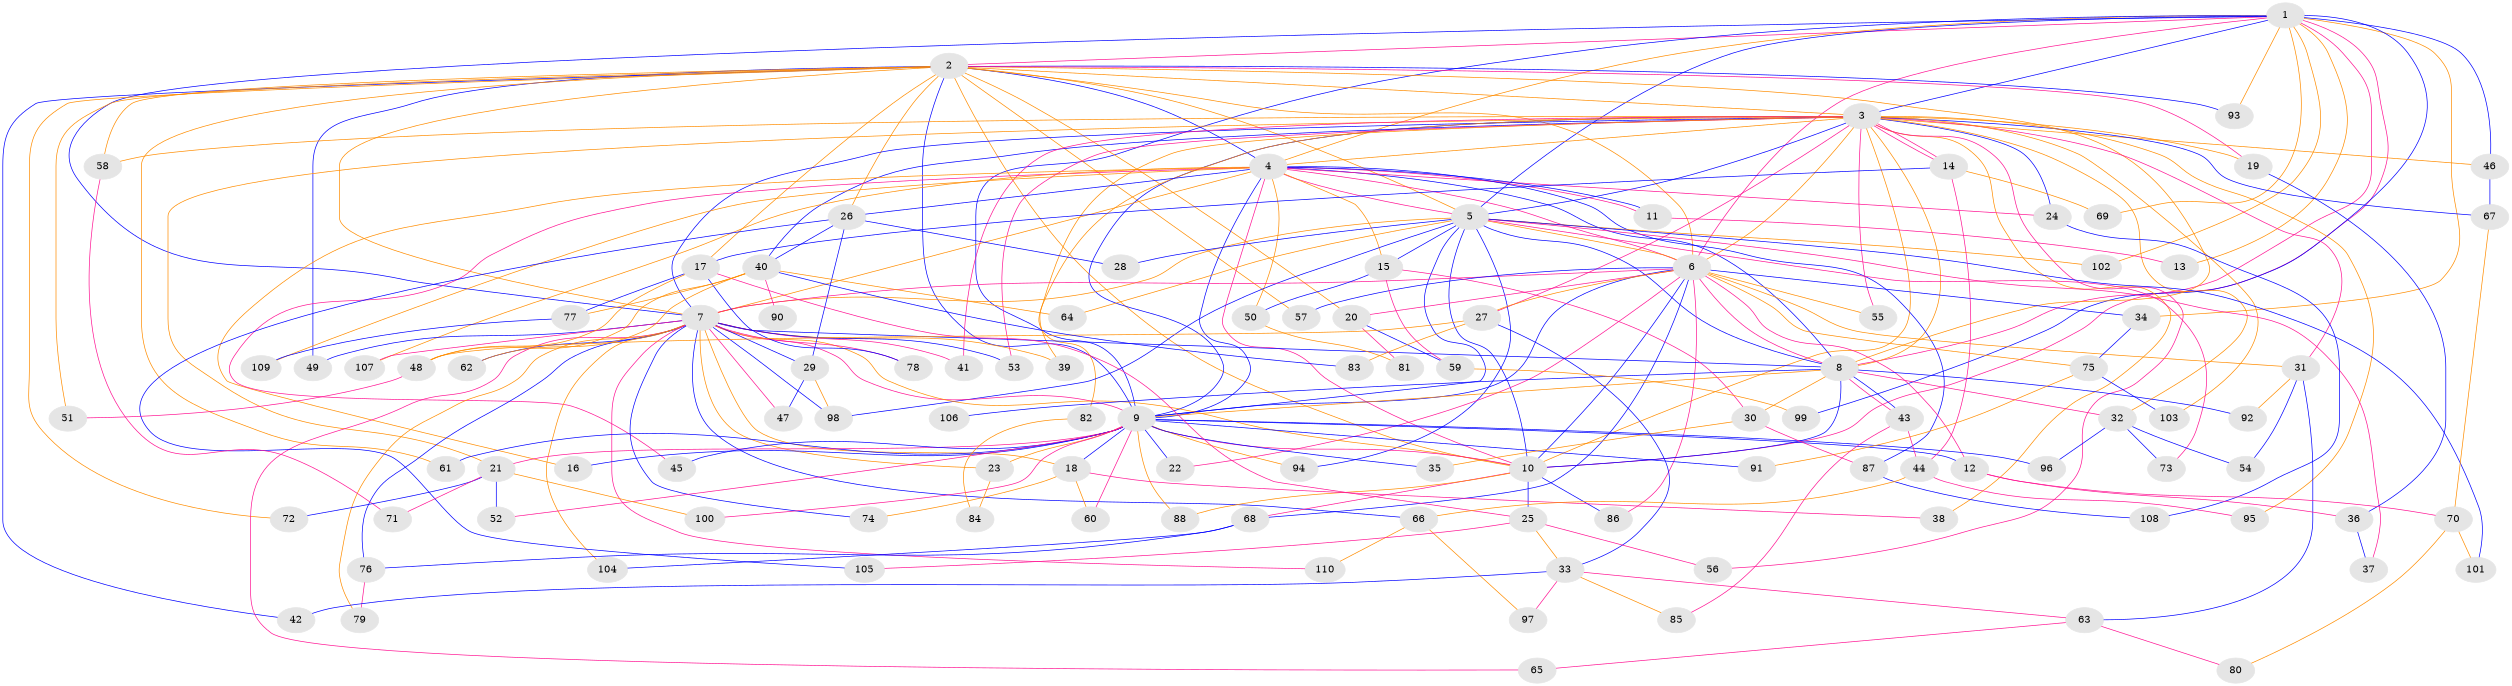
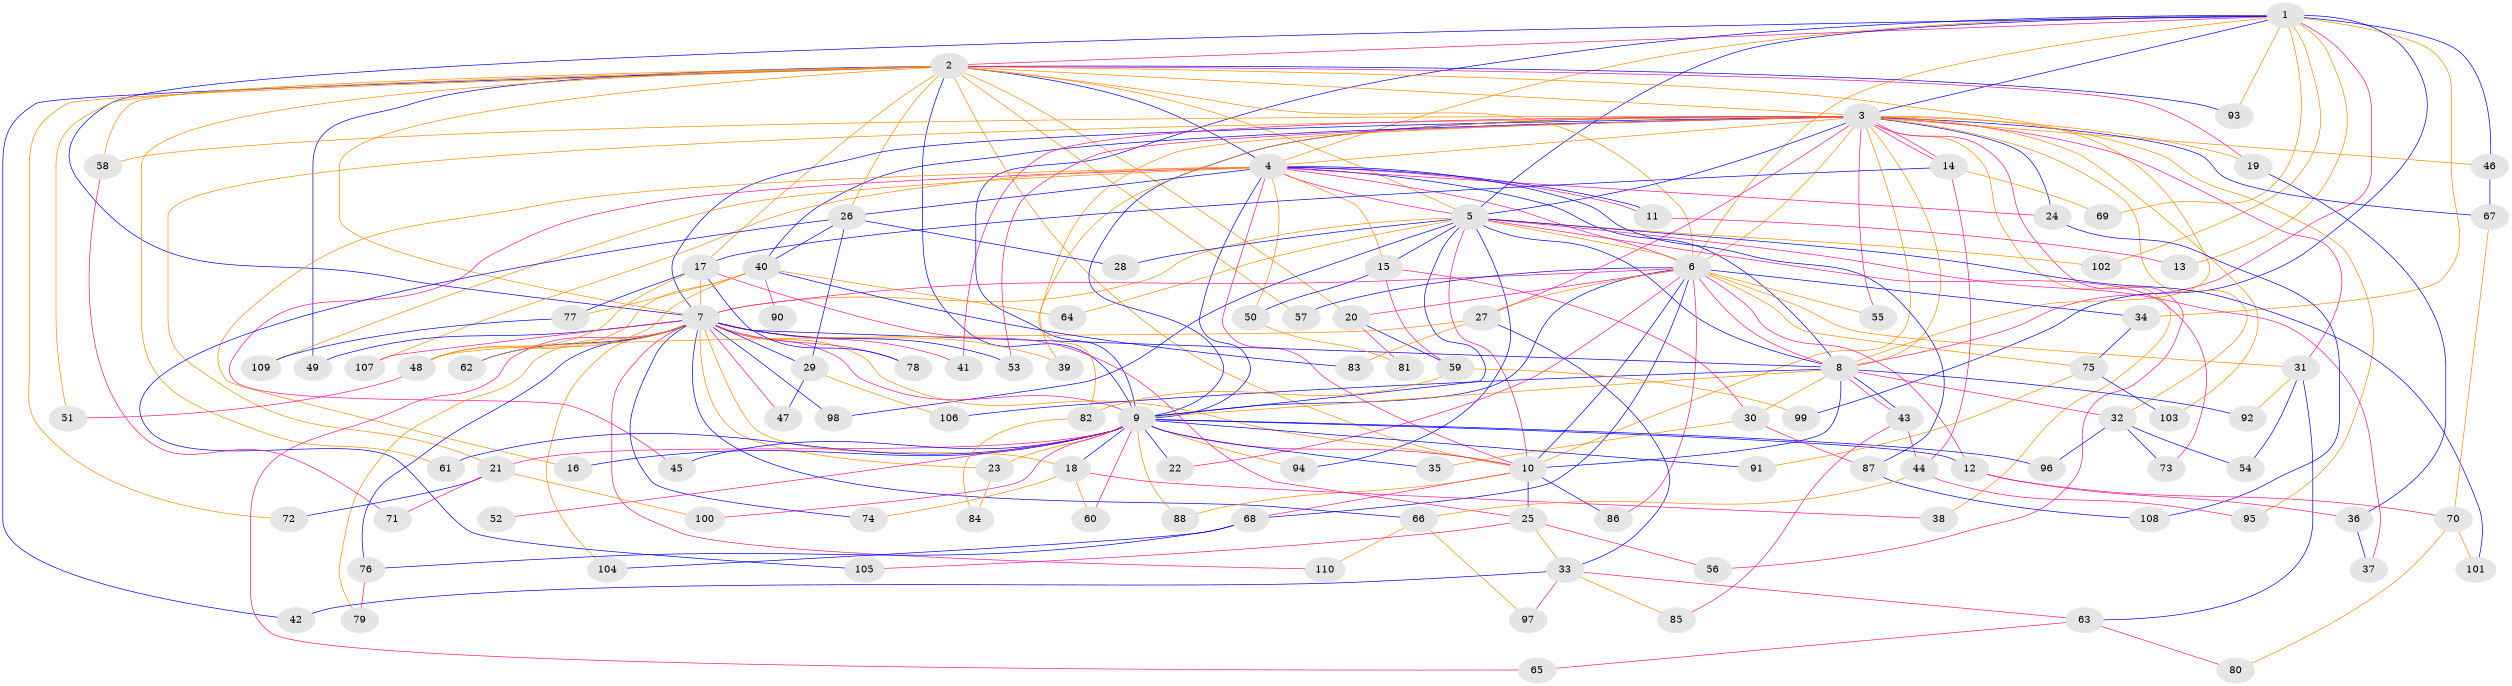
edge "1" -- "6": color deeppink -> darkorange
edge "4" -- "7": now "17" -- "7"
edge "1" -- "10": removed
edge "5" -- "10": color blue -> deeppink
edge "29" -- "98": now "29" -- "106"
edge "59" -- "82": added
edge "21" -- "52": removed
